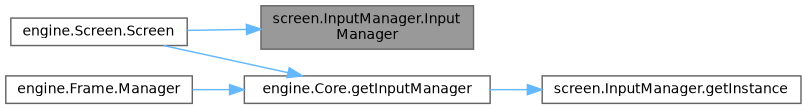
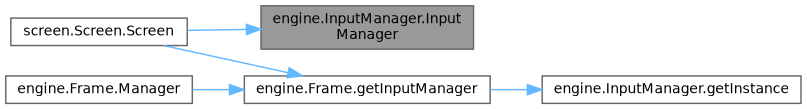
node "screen.InputManager.Input Manager": label "screen.InputManager.Input Manager" -> "engine.InputManager.Input Manager"
node "engine.Screen.Screen": label "engine.Screen.Screen" -> "screen.Screen.Screen"
node "engine.Core.getInputManager": label "engine.Core.getInputManager" -> "engine.Frame.getInputManager"
node "screen.InputManager.getInstance": label "screen.InputManager.getInstance" -> "engine.InputManager.getInstance"
